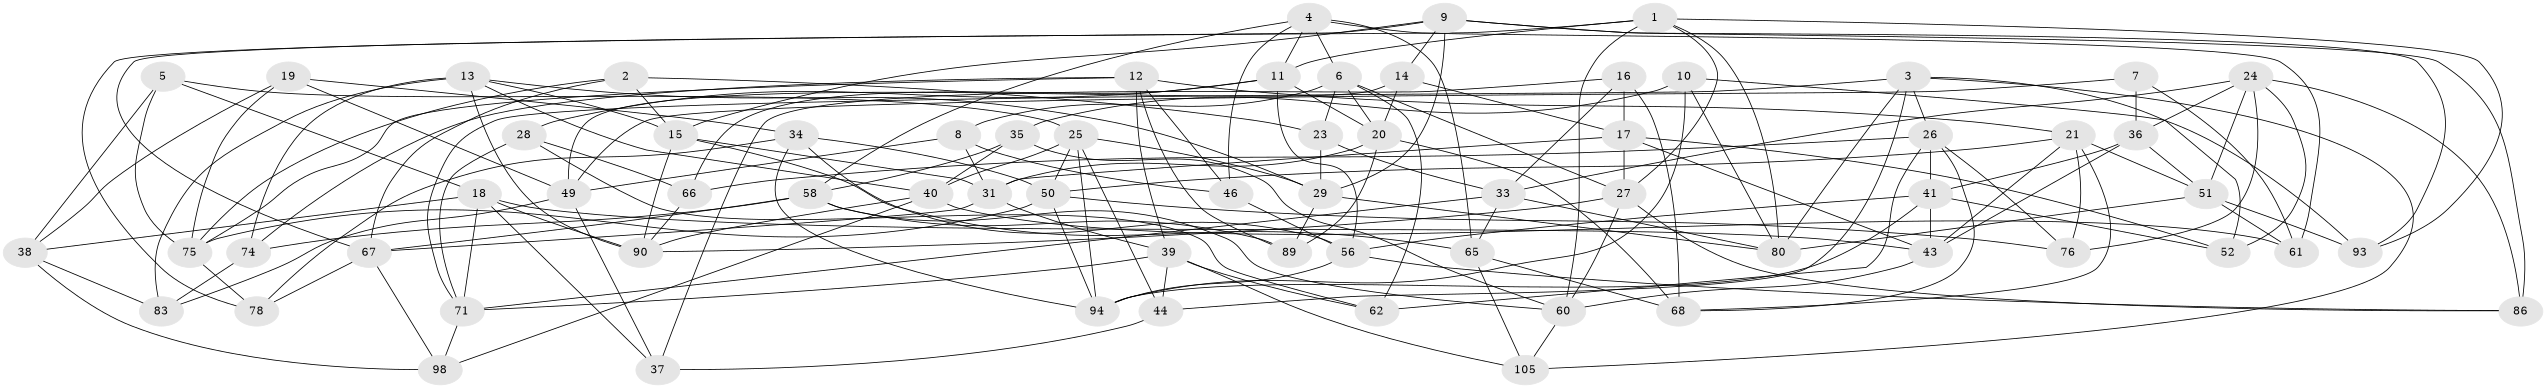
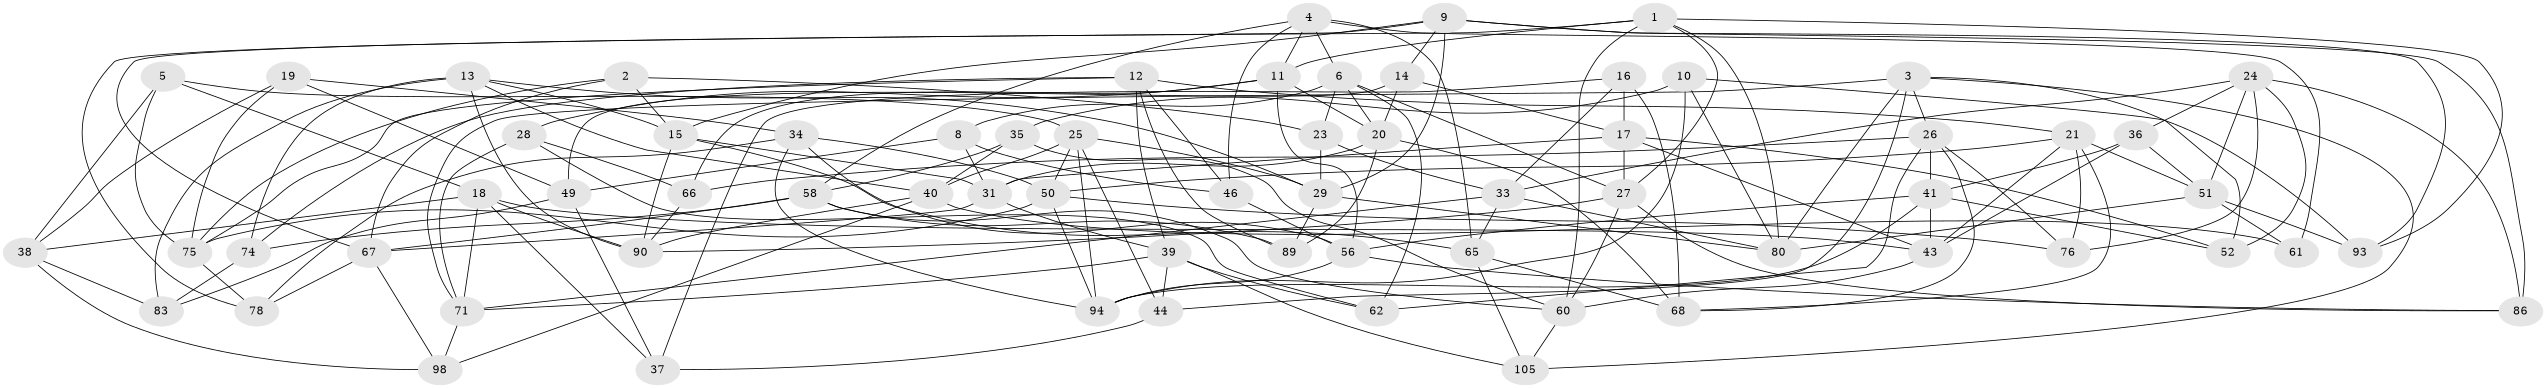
node "7": removed
